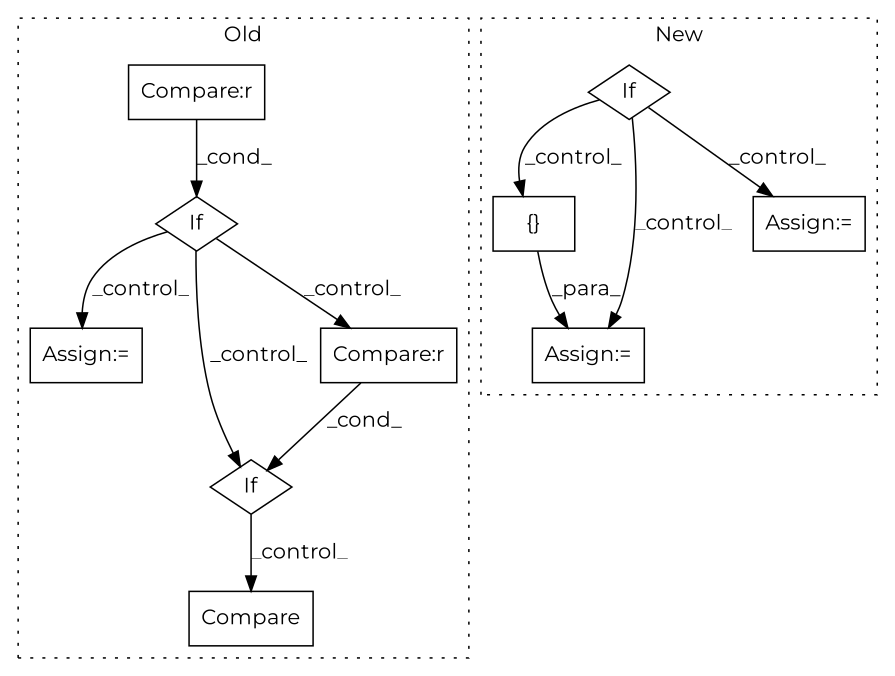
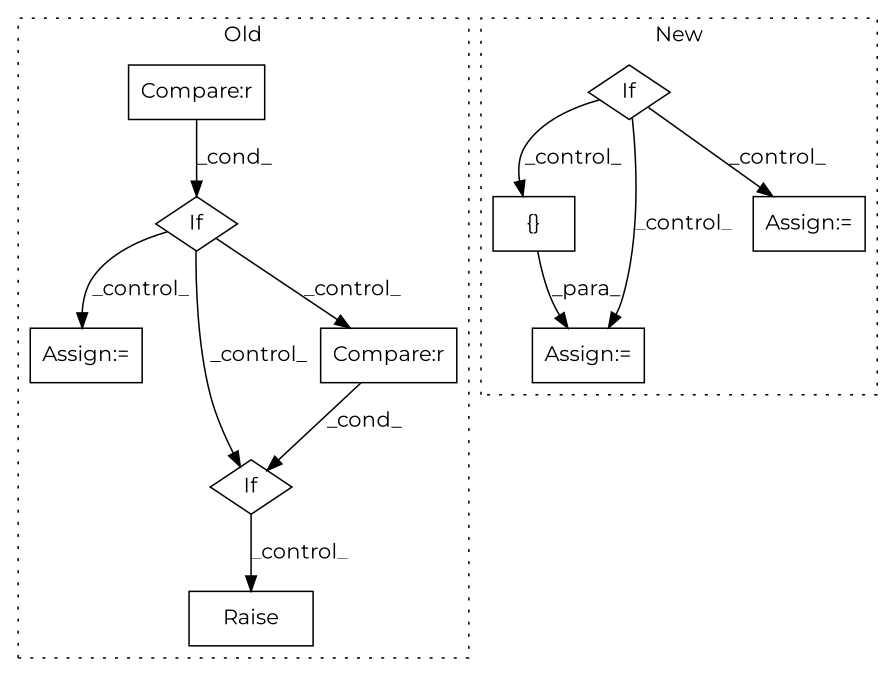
node "Compare": label "Compare" -> "Raise"
